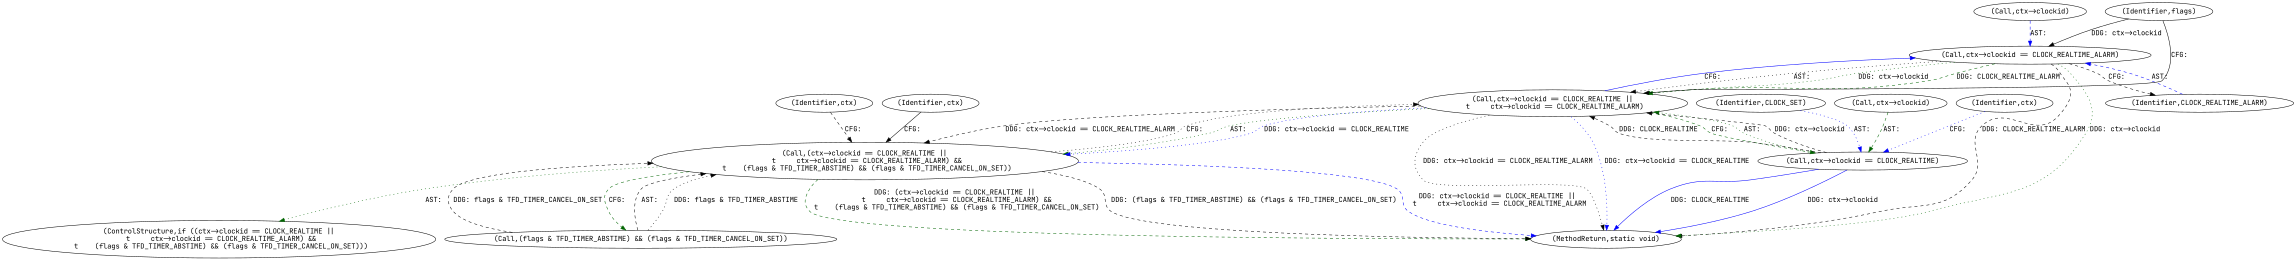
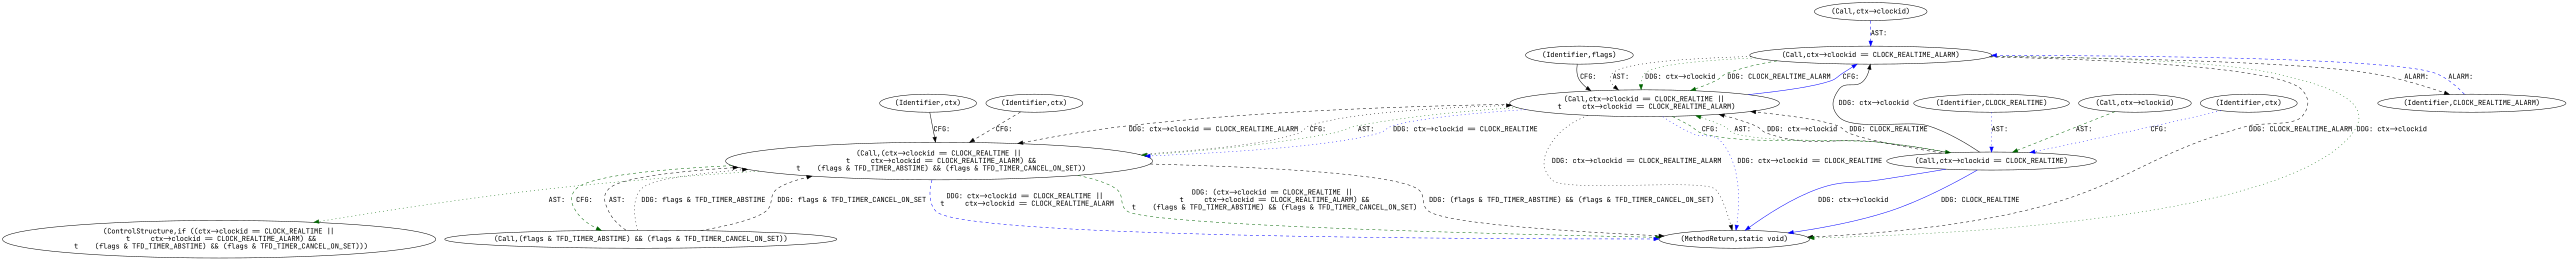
edge "(Identifier,flags)" -> "(Call,ctx->clockid == CLOCK_REALTIME_ALARM)": now "(Call,ctx->clockid == CLOCK_REALTIME)" -> "(Call,ctx->clockid == CLOCK_REALTIME_ALARM)"
edge "(Call,ctx->clockid == CLOCK_REALTIME_ALARM)" -> "(Identifier,CLOCK_REALTIME_ALARM)": label "CFG: " -> "ALARM: "
edge "(Identifier,CLOCK_REALTIME_ALARM)" -> "(Call,ctx->clockid == CLOCK_REALTIME_ALARM)": label "AST: " -> "ALARM: "
node "(Identifier,CLOCK_SET)": label "(Identifier,CLOCK_SET)" -> "(Identifier,CLOCK_REALTIME)"
